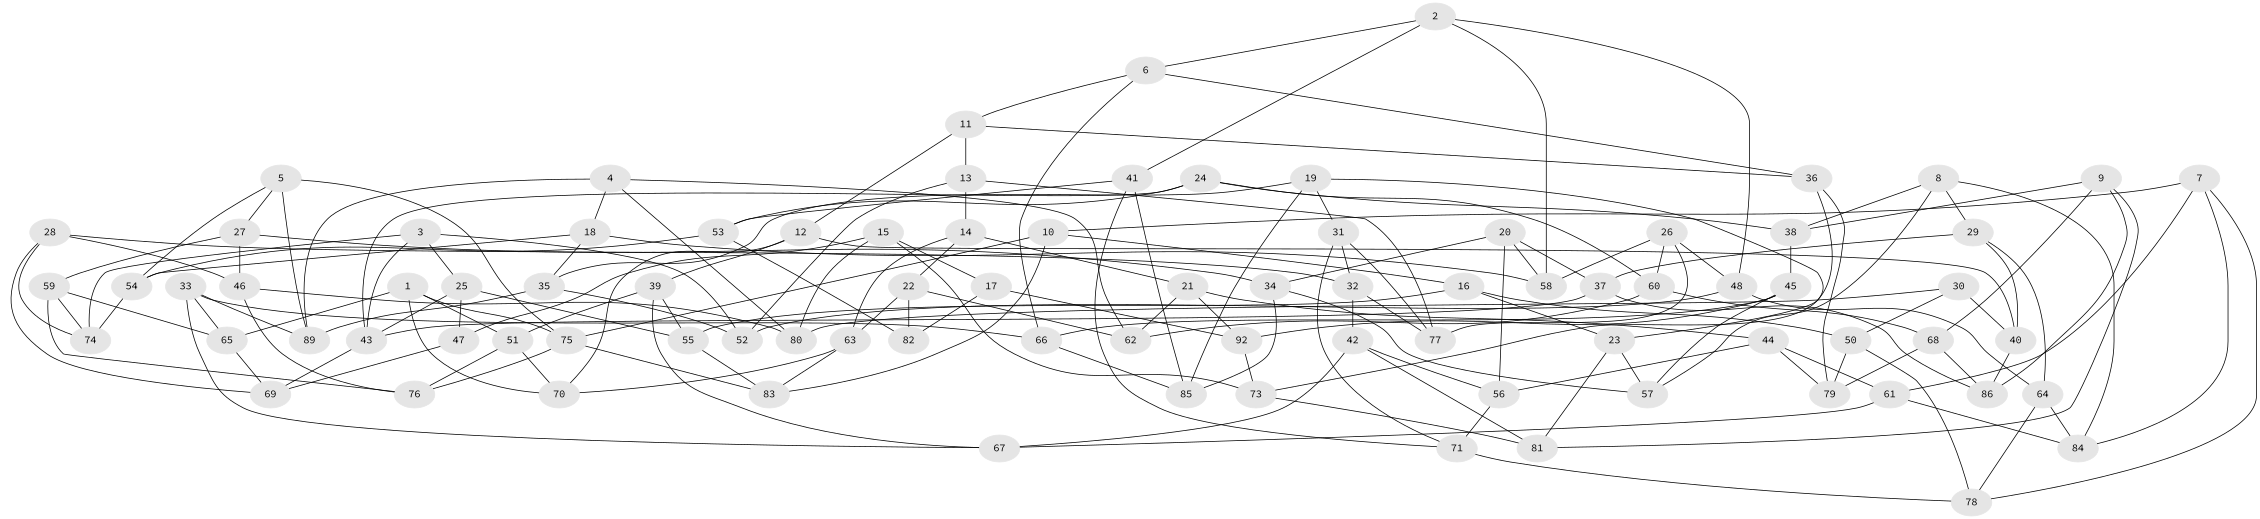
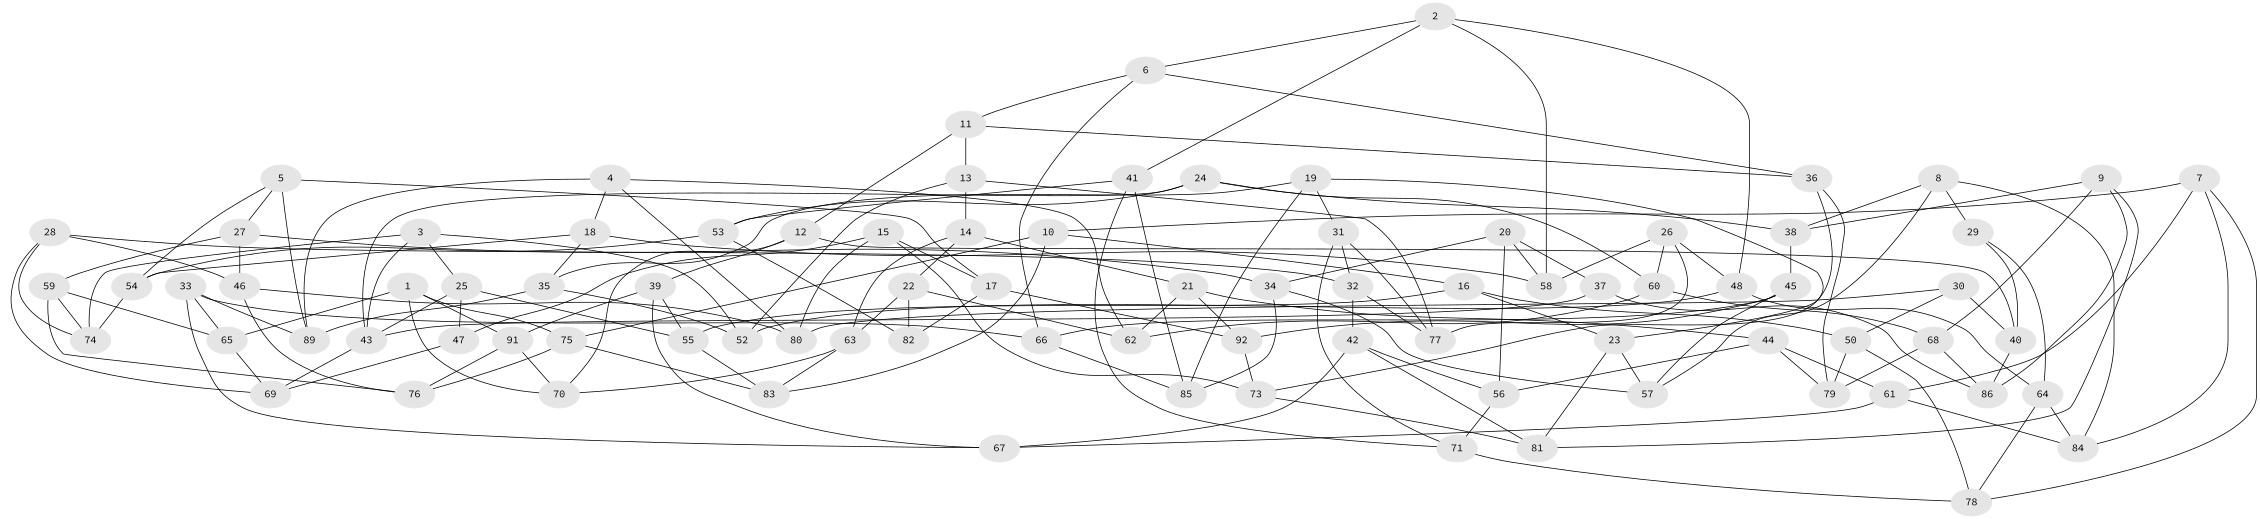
edge "5" -- "75": now "5" -- "17"
edge "29" -- "37": removed
node "51": label "51" -> "91"
